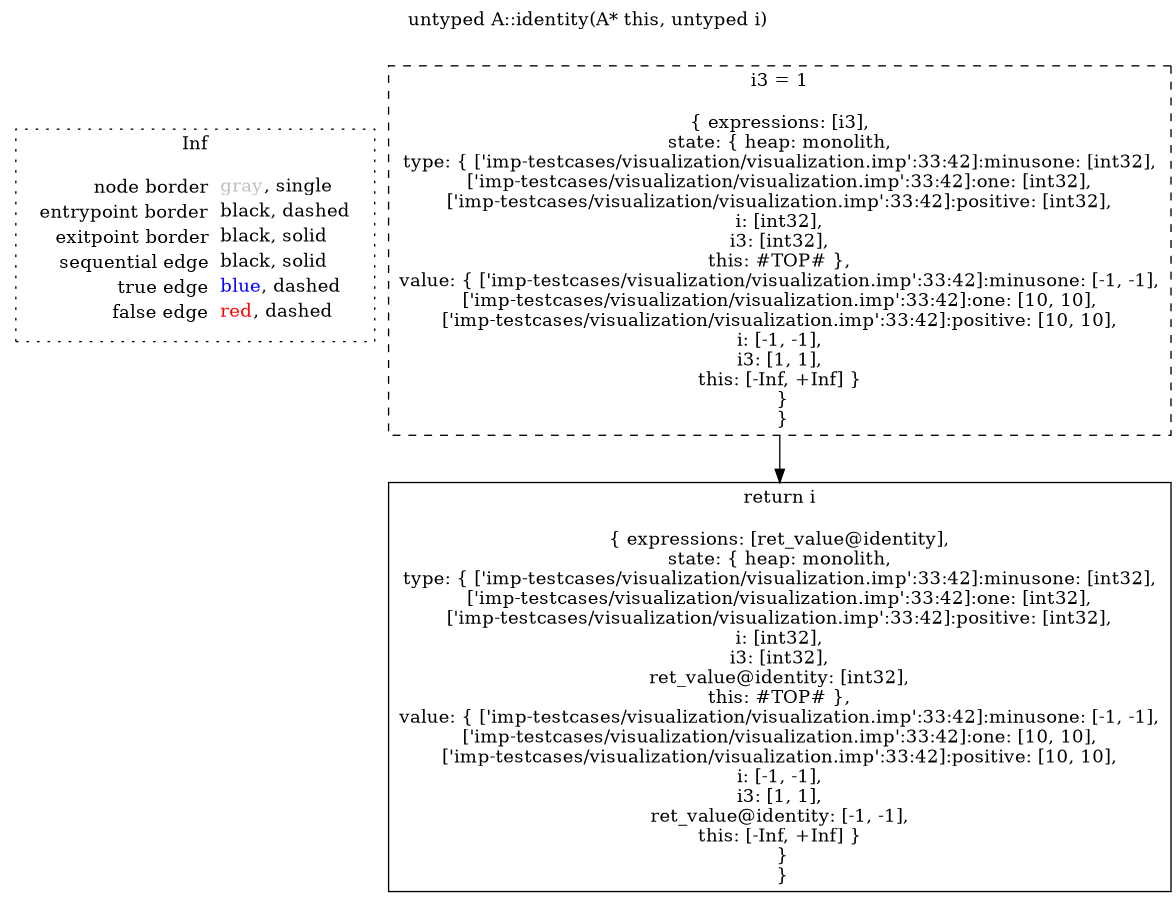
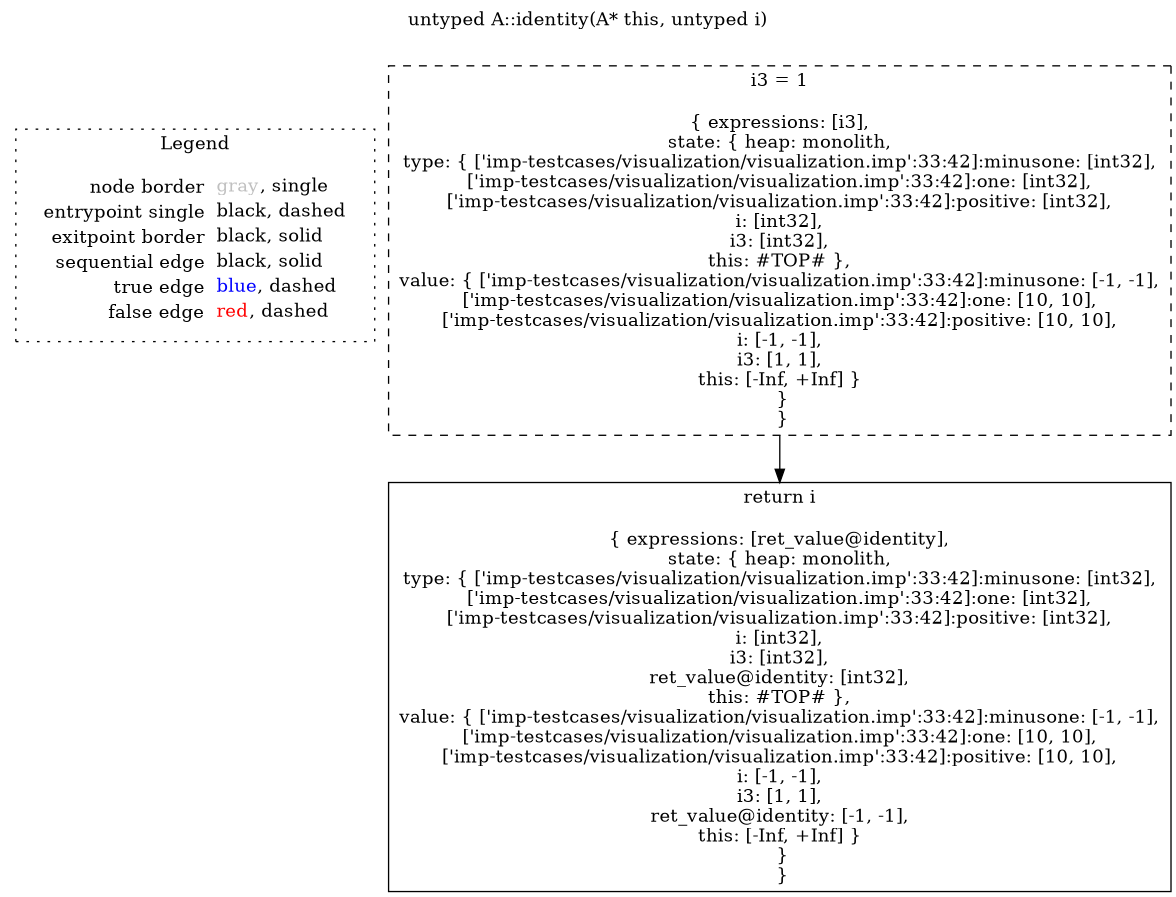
cluster "Inf": label "Inf" -> "Legend"
node "node border": text "entrypoint border" -> "entrypoint single"
